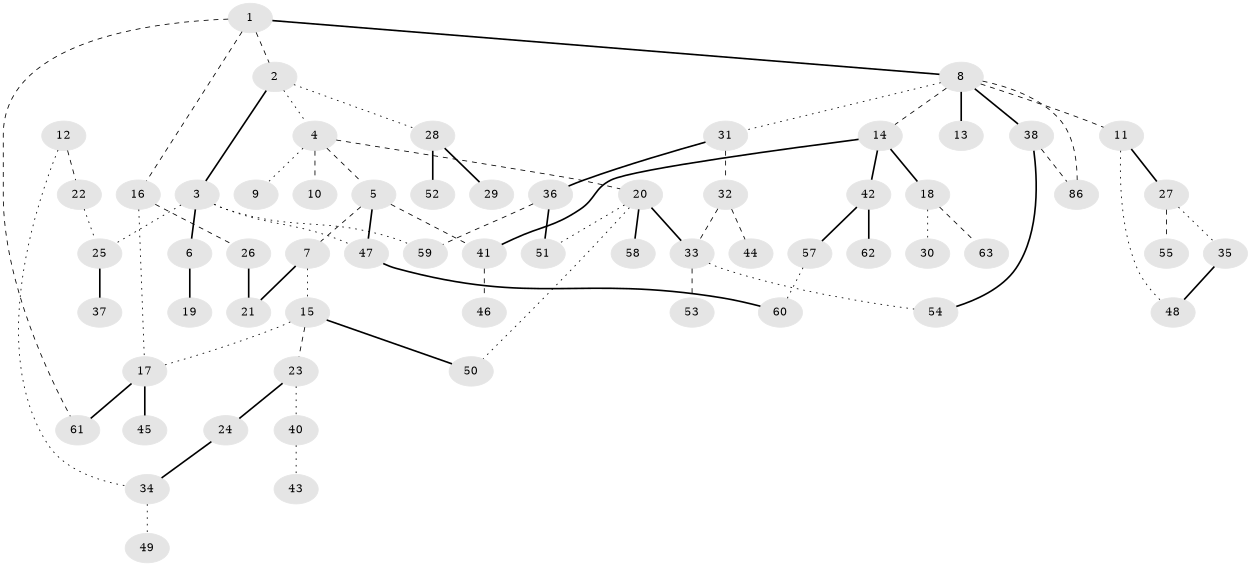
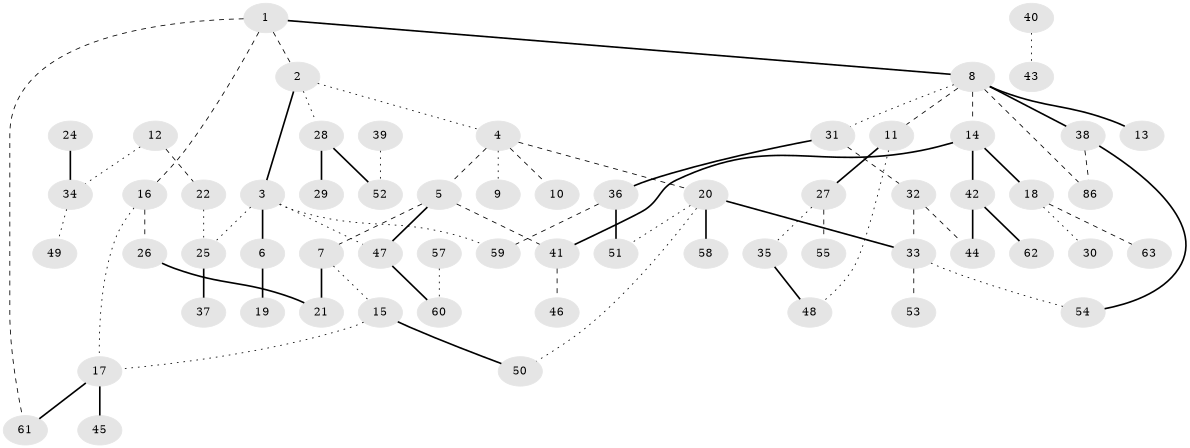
node "39": added
edge "42" -- "57": now "42" -- "44"
node "23": removed
